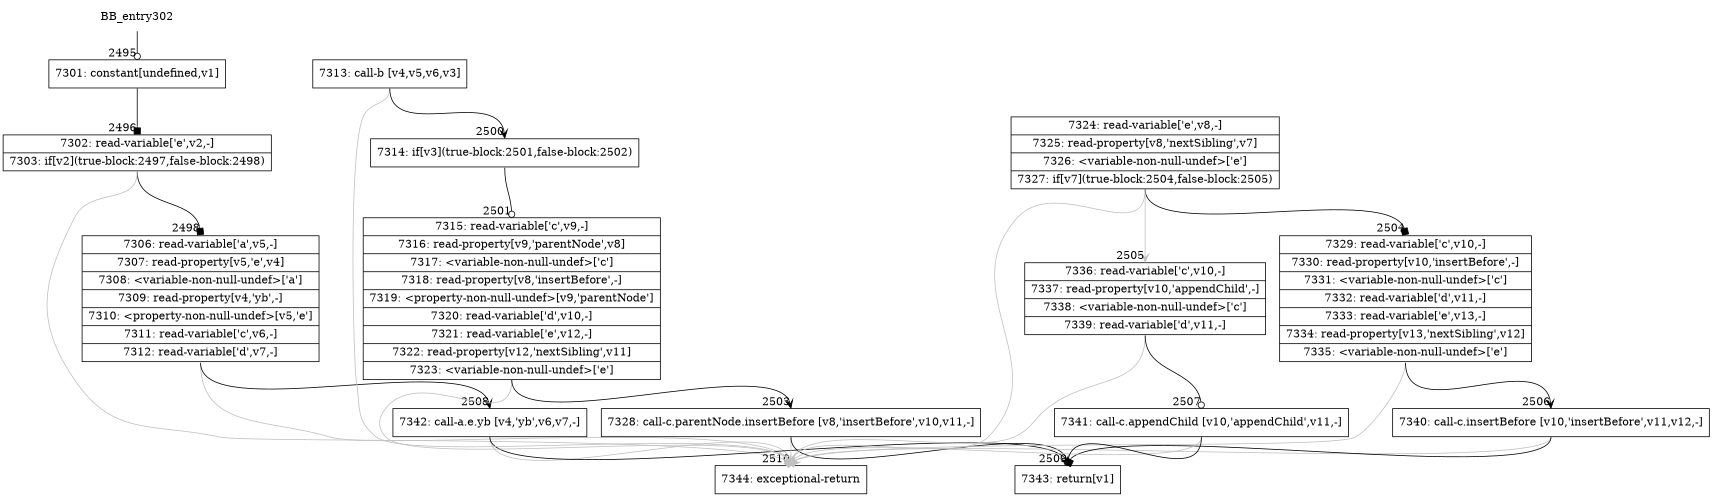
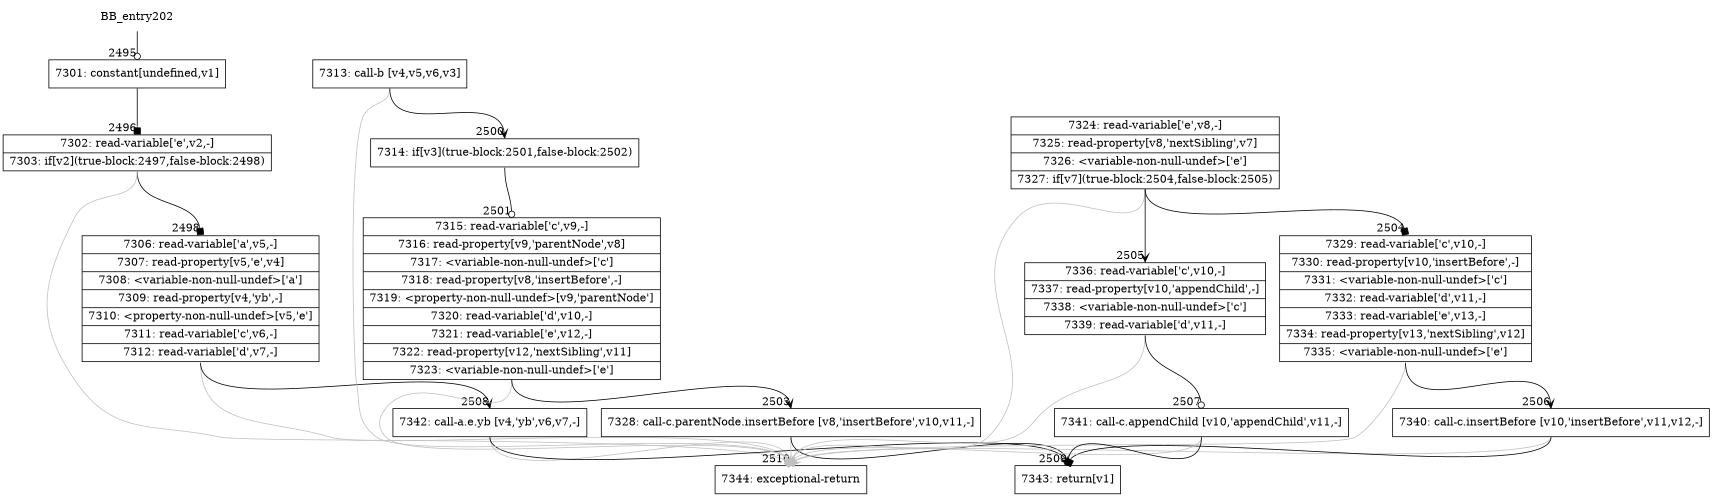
node "BB_entry302": label "BB_entry302" -> "BB_entry202"
edge "7324: read-variable['e',v8,-]" -> "7336: read-variable['c',v10,-]": color gray -> black
